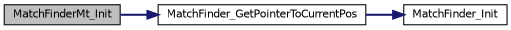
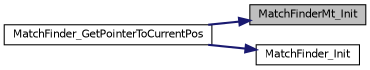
edge "MatchFinderMt_Init" -> "MatchFinder_GetPointerToCurrentPos": reversed
